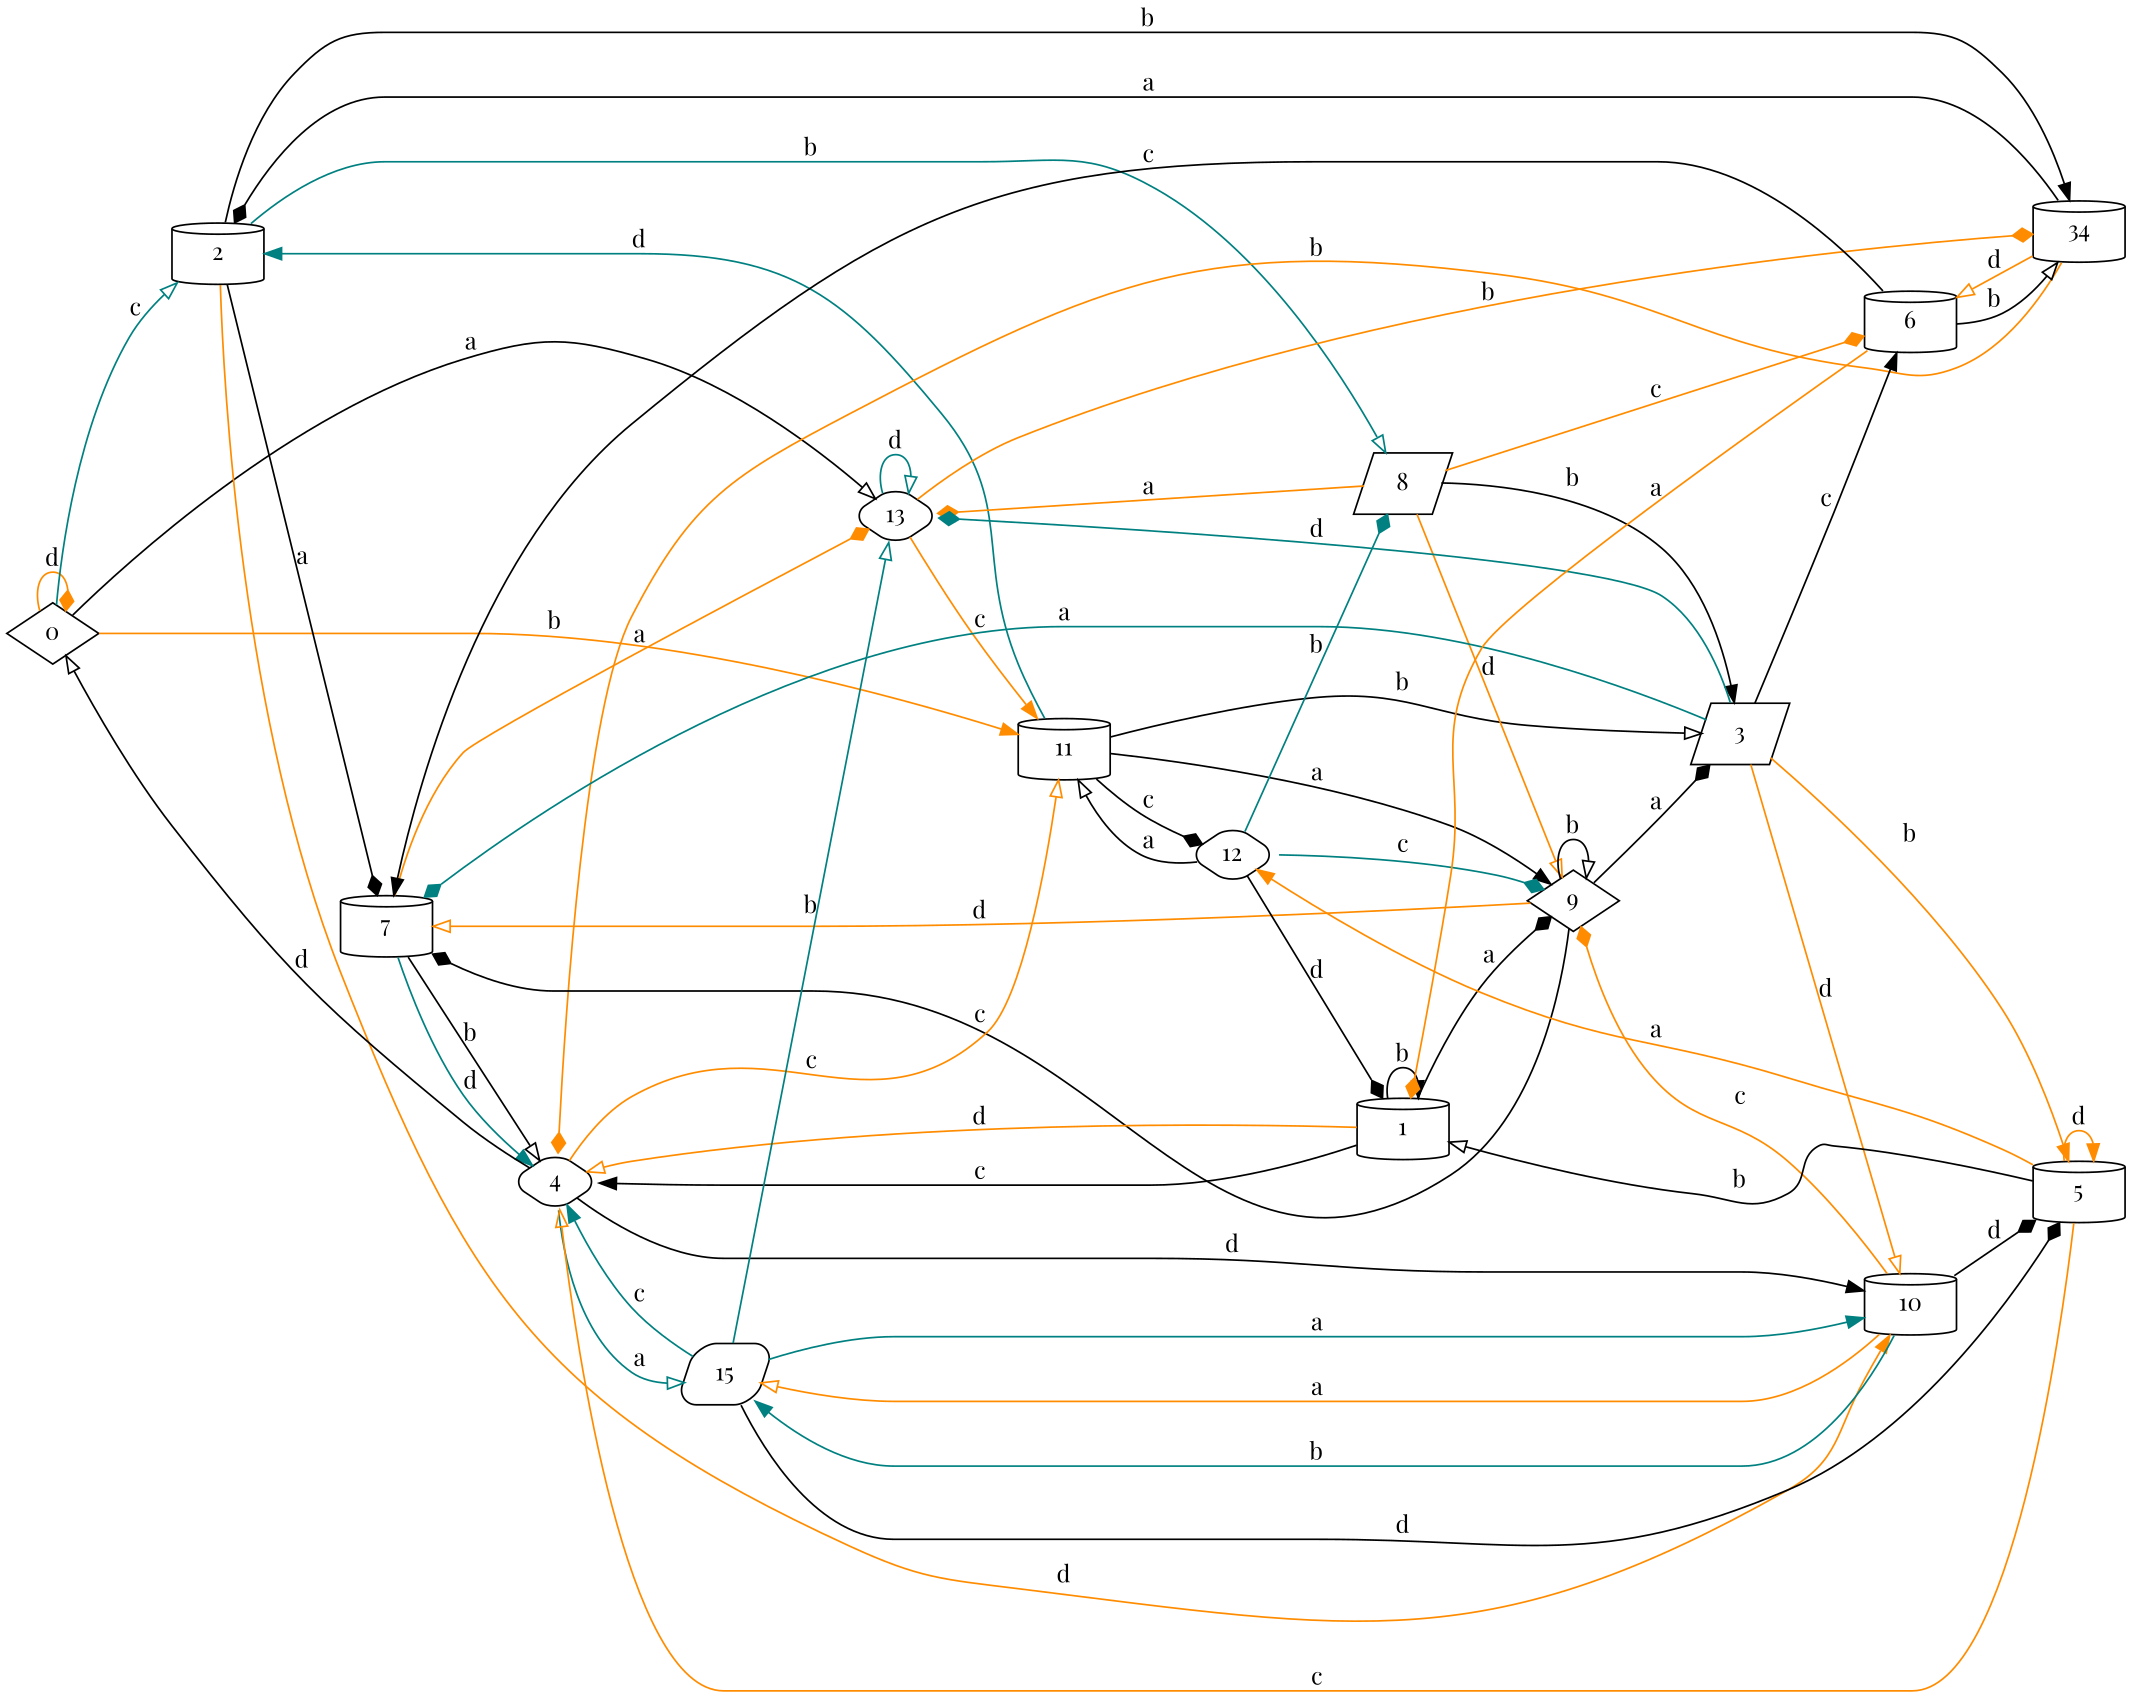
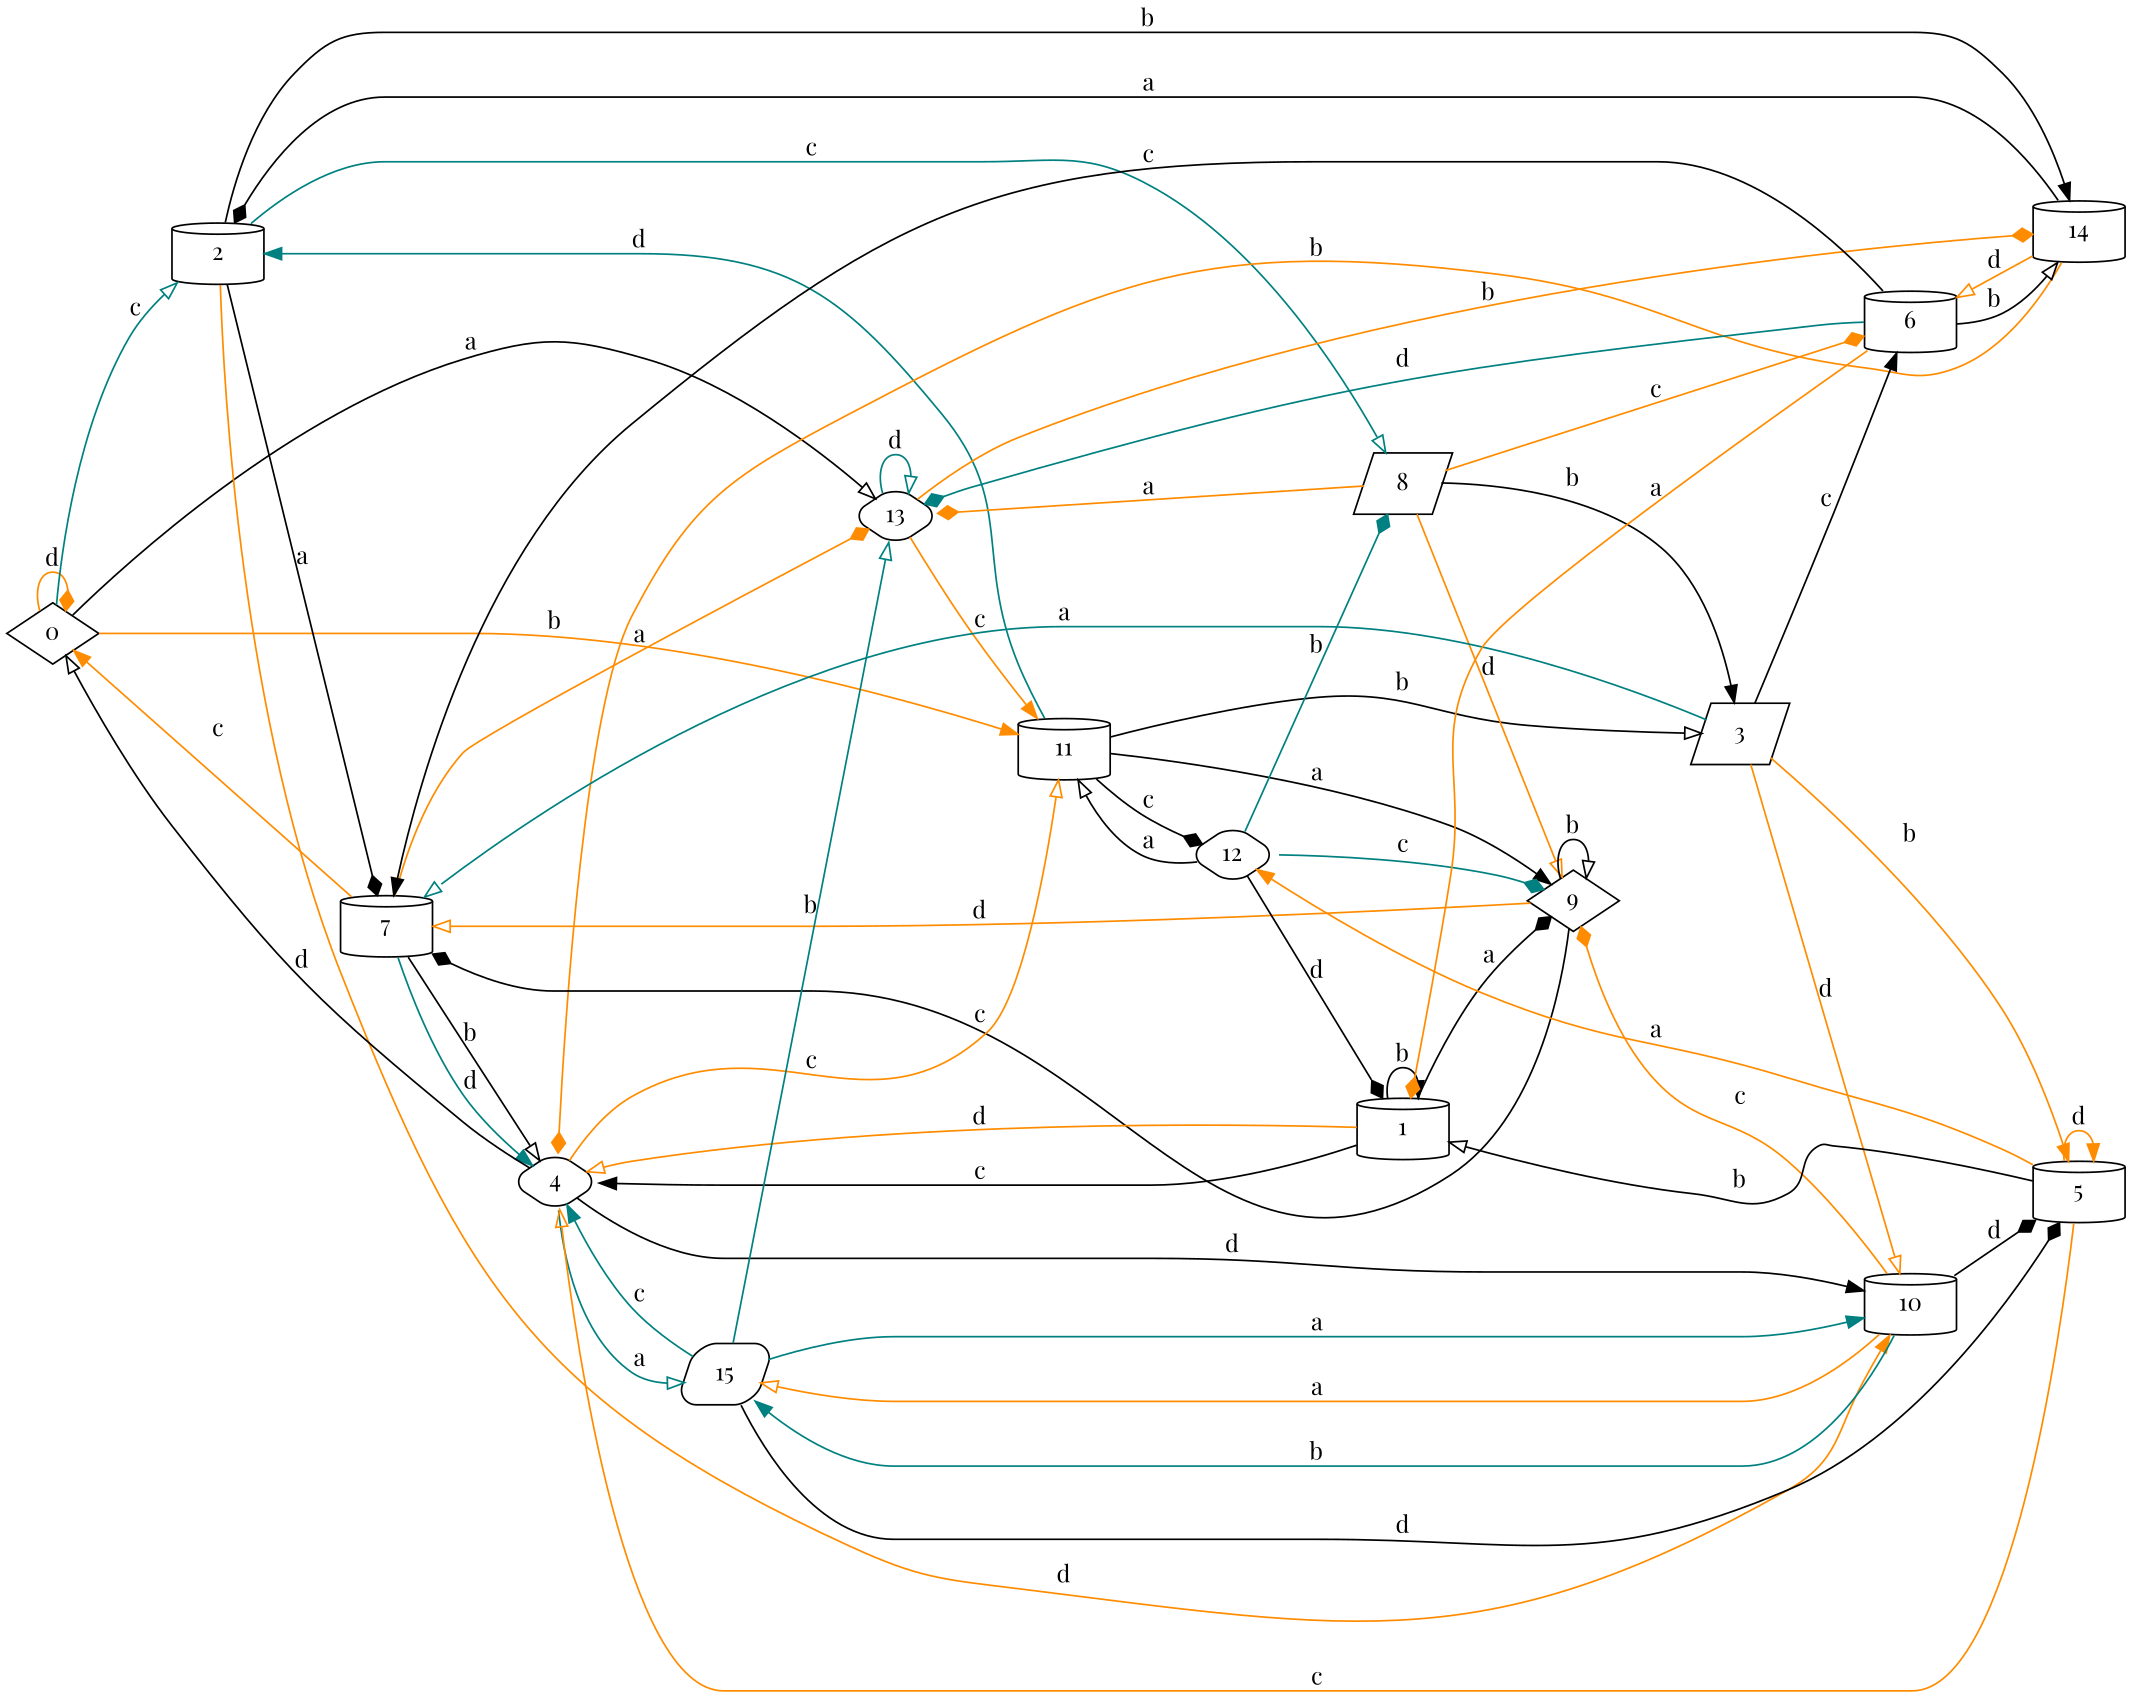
edge "2" -> "8": label "b" -> "c"
node "34": label "34" -> "14"
edge "3" -> "13": now "6" -> "13"
edge "3" -> "7": arrowhead diamond -> onormal
edge "7" -> "0": added, label "c"
edge "9" -> "3": removed, label "a"
